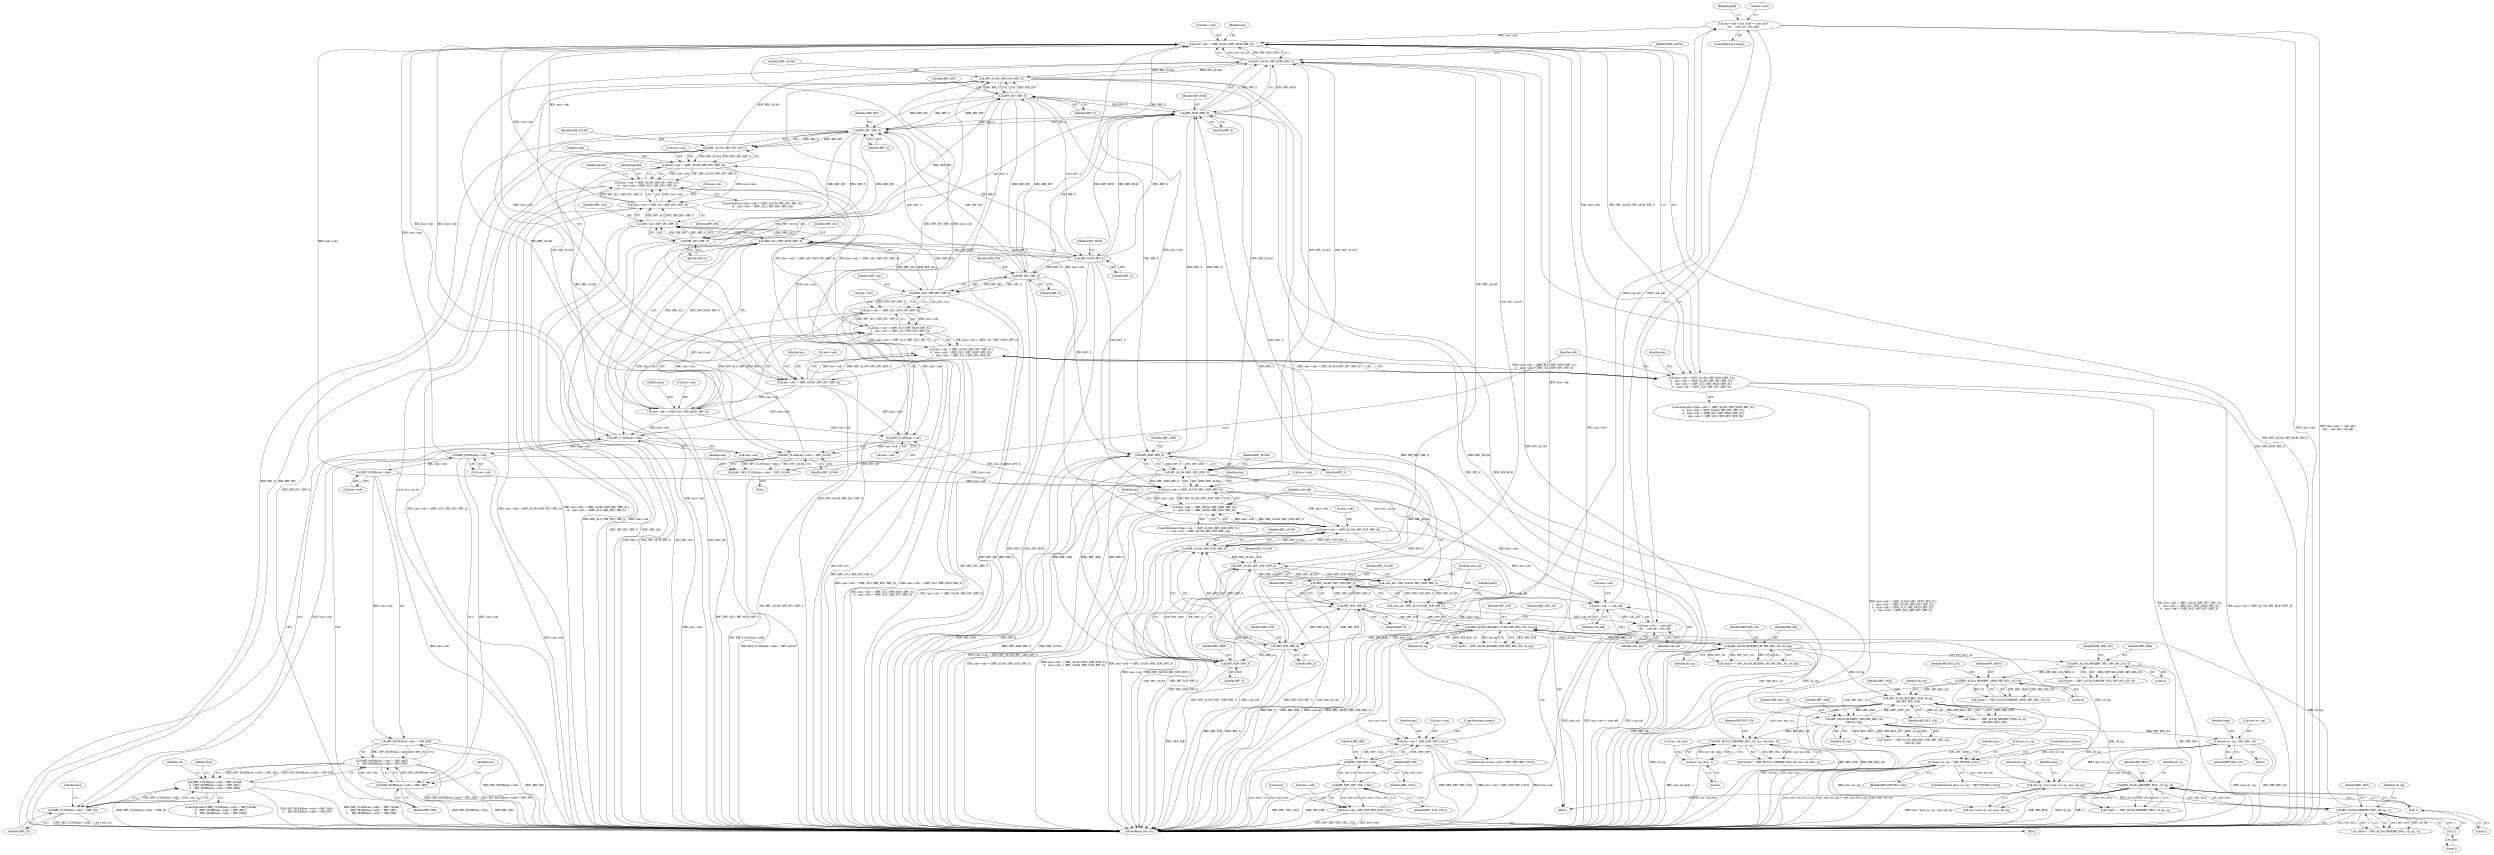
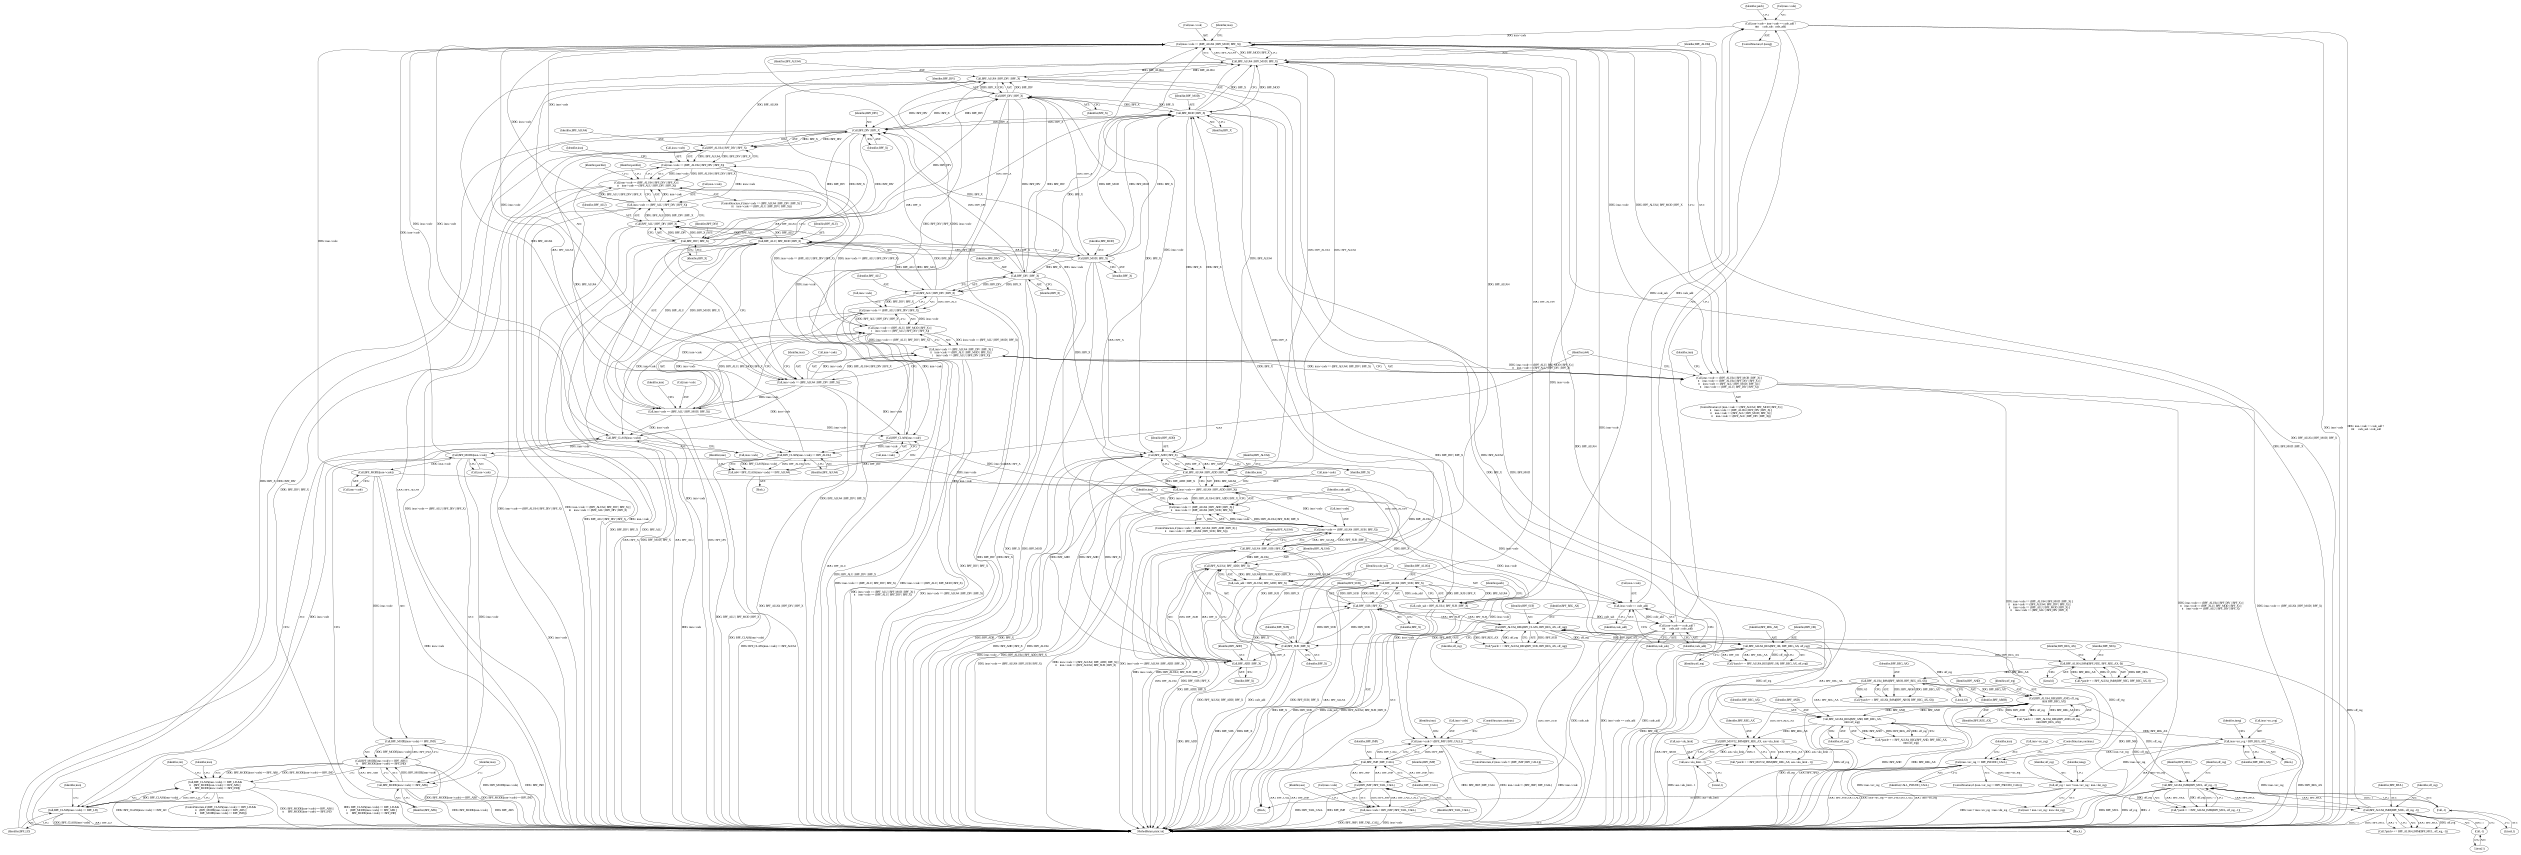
edge "(Identifier,BPF_ARSH)" -> "(Call,BPF_ALU64_IMM(BPF_ARSH, BPF_REG_AX, 63))": reversed
node "(Literal,aux)": label "(Literal,aux)" -> "(Identifier,aux)"
node "(Identifier,BPF_PSEUDO_CALL)": label "(Identifier,BPF_PSEUDO_CALL)" -> "(Identifier,CALL_PSEUDO_CALL)"
